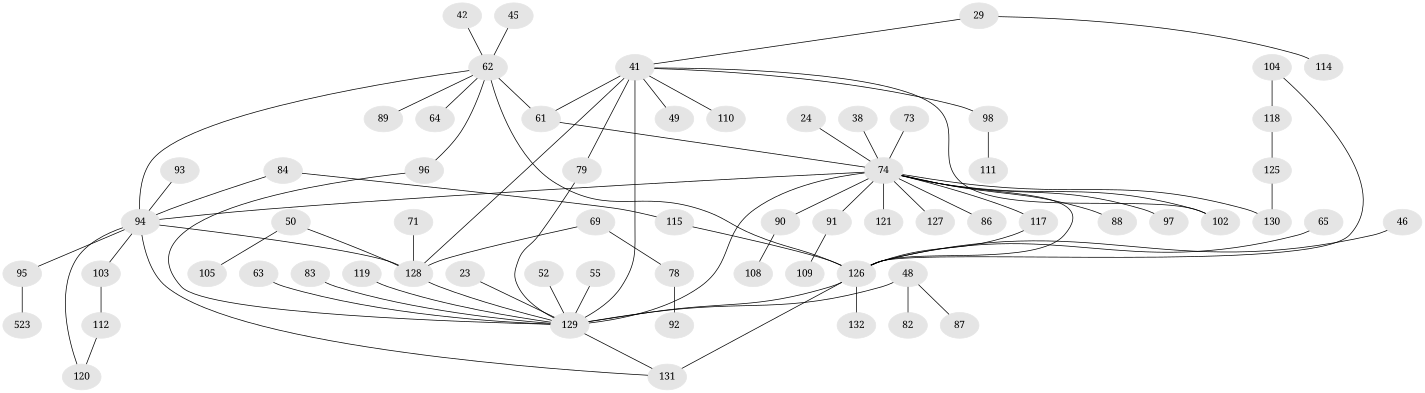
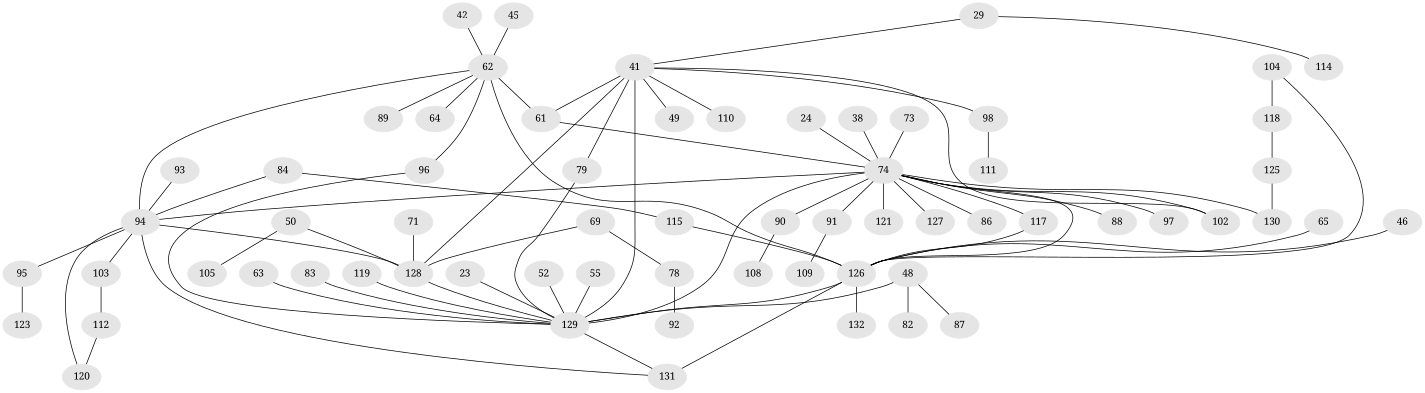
node "523": label "523" -> "123"
